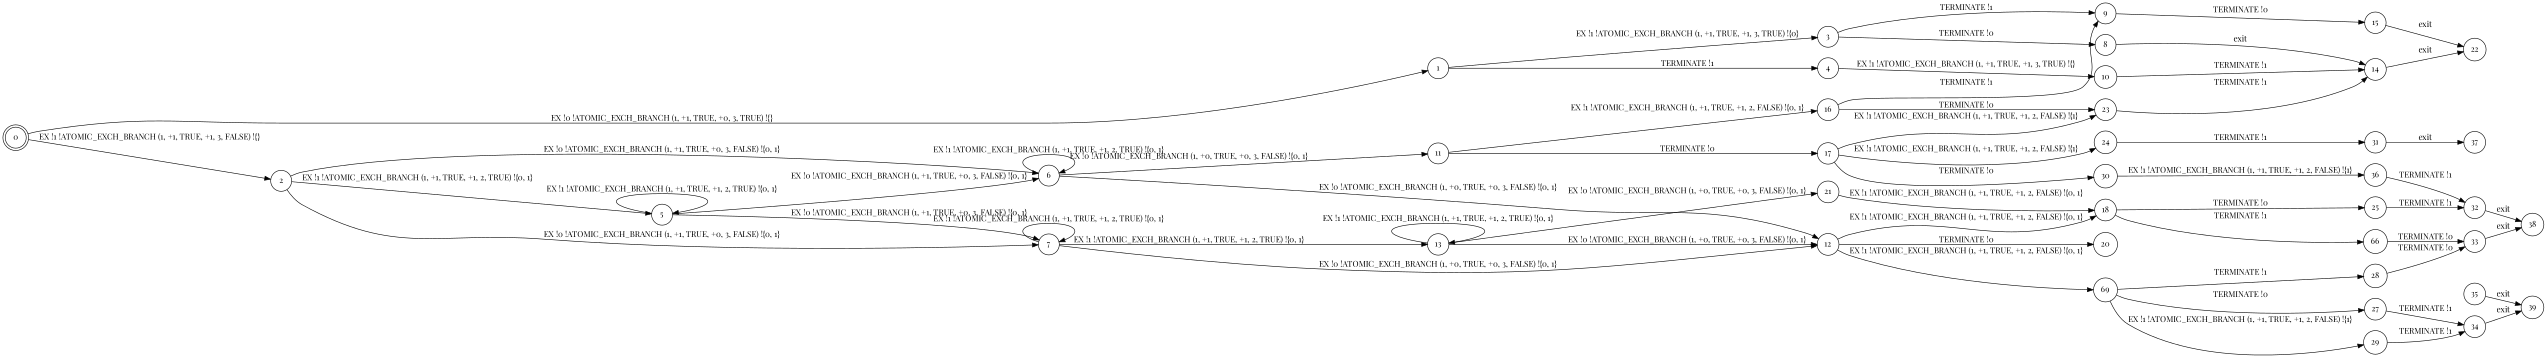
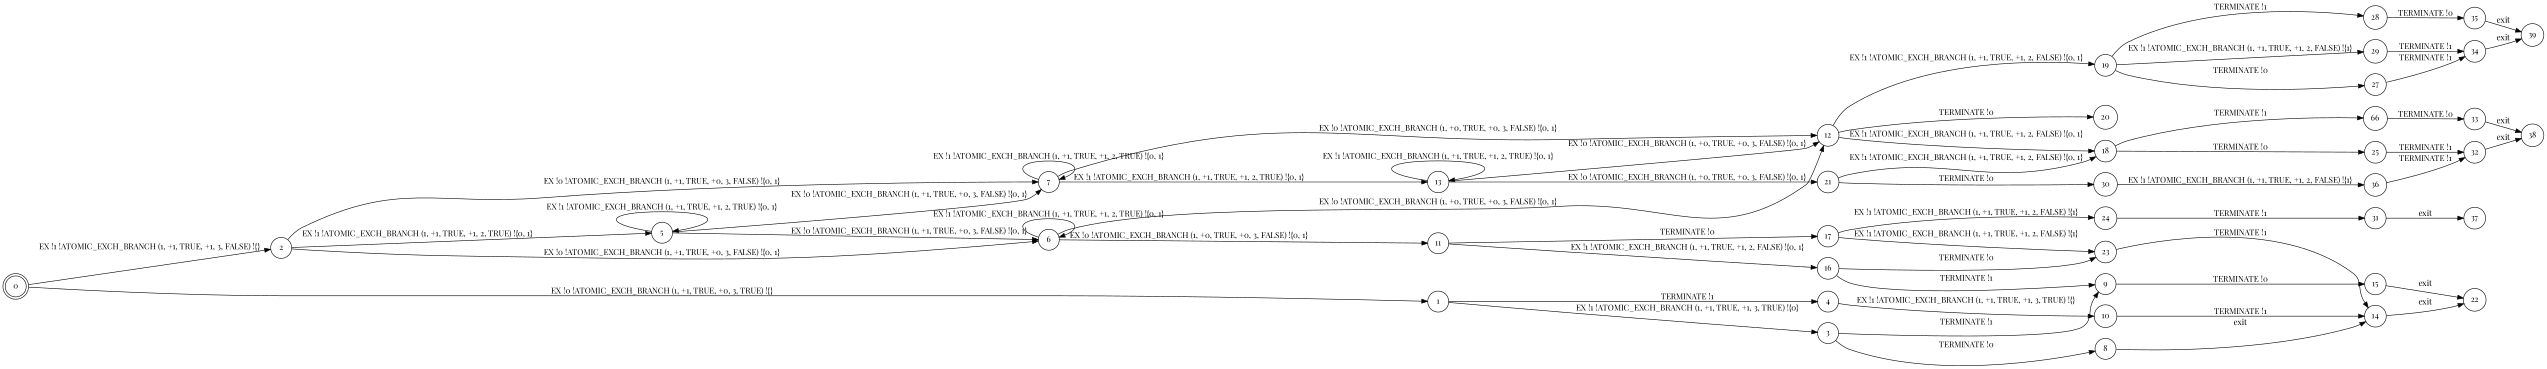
edge "17" -> "30": now "21" -> "30"
edge "28" -> "33": now "28" -> "35"
node "69": label "69" -> "19"
